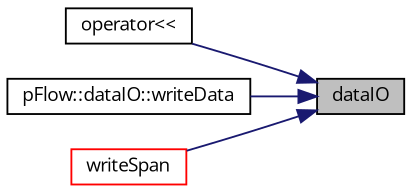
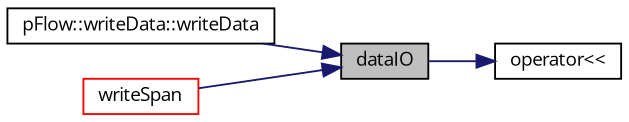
edge "operator<<" -> "dataIO": reversed
node "pFlow::dataIO::writeData": label "pFlow::dataIO::writeData" -> "pFlow::writeData::writeData"
